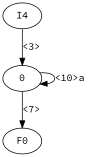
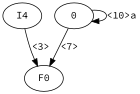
edge "I4" -> "0": now "I4" -> "F0"
